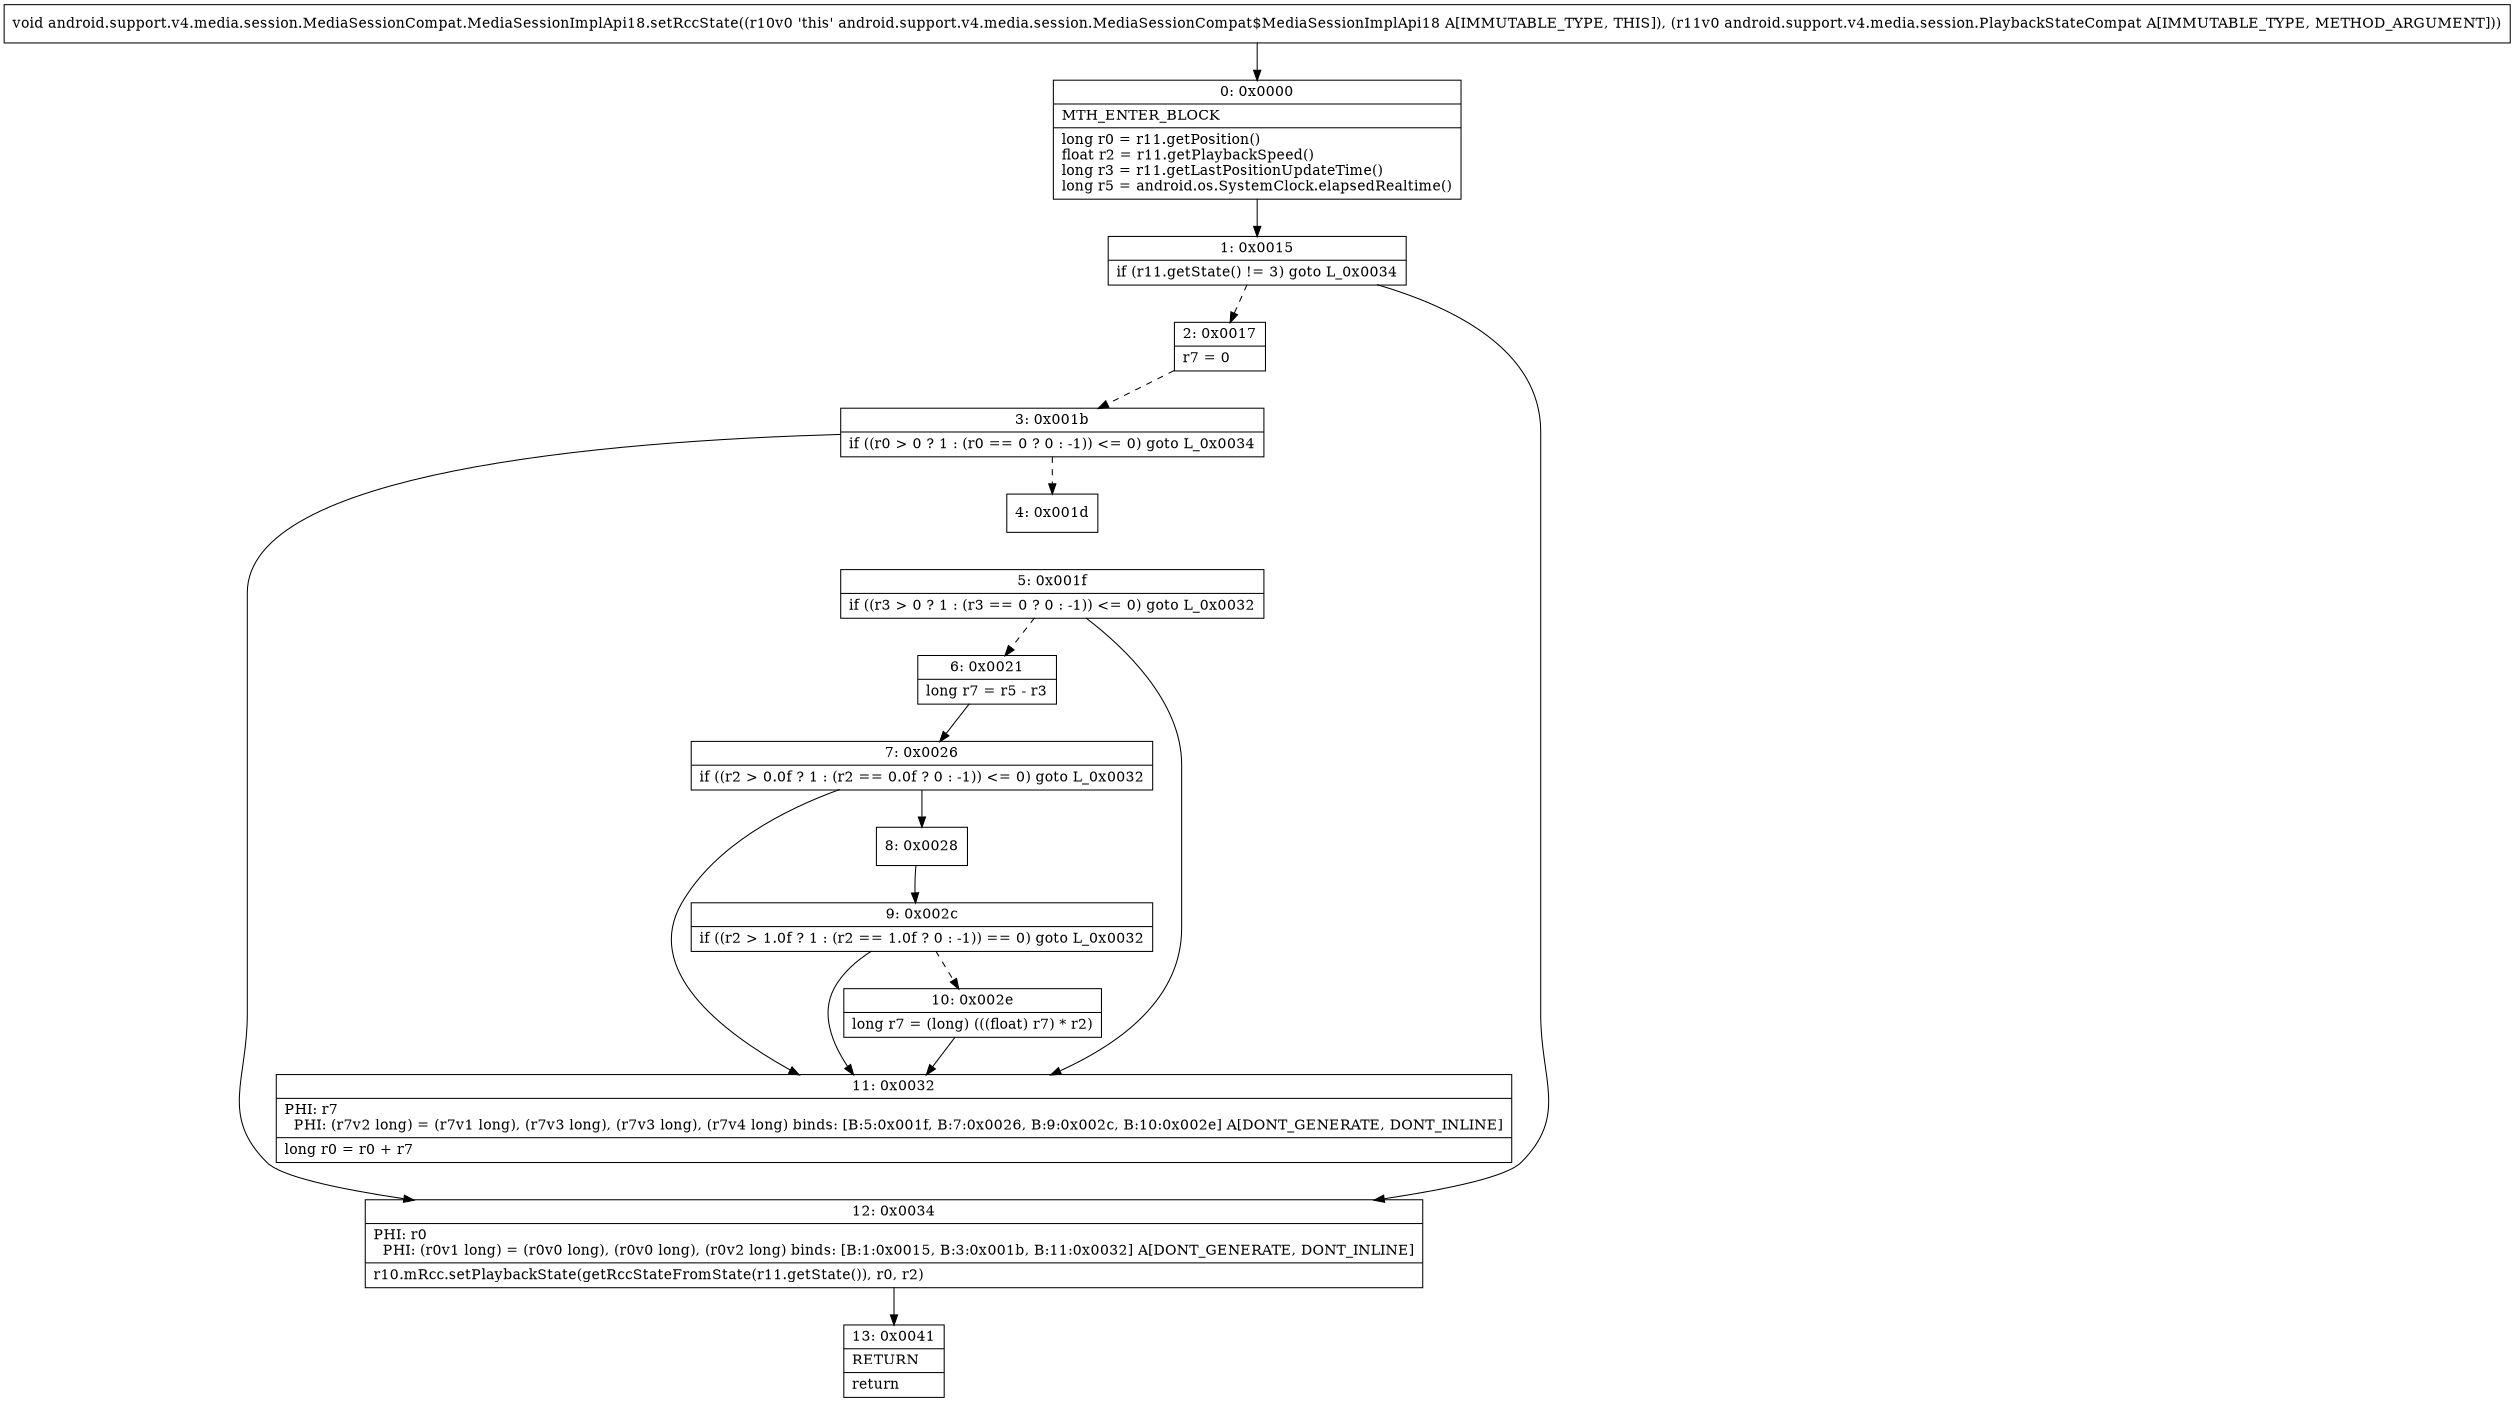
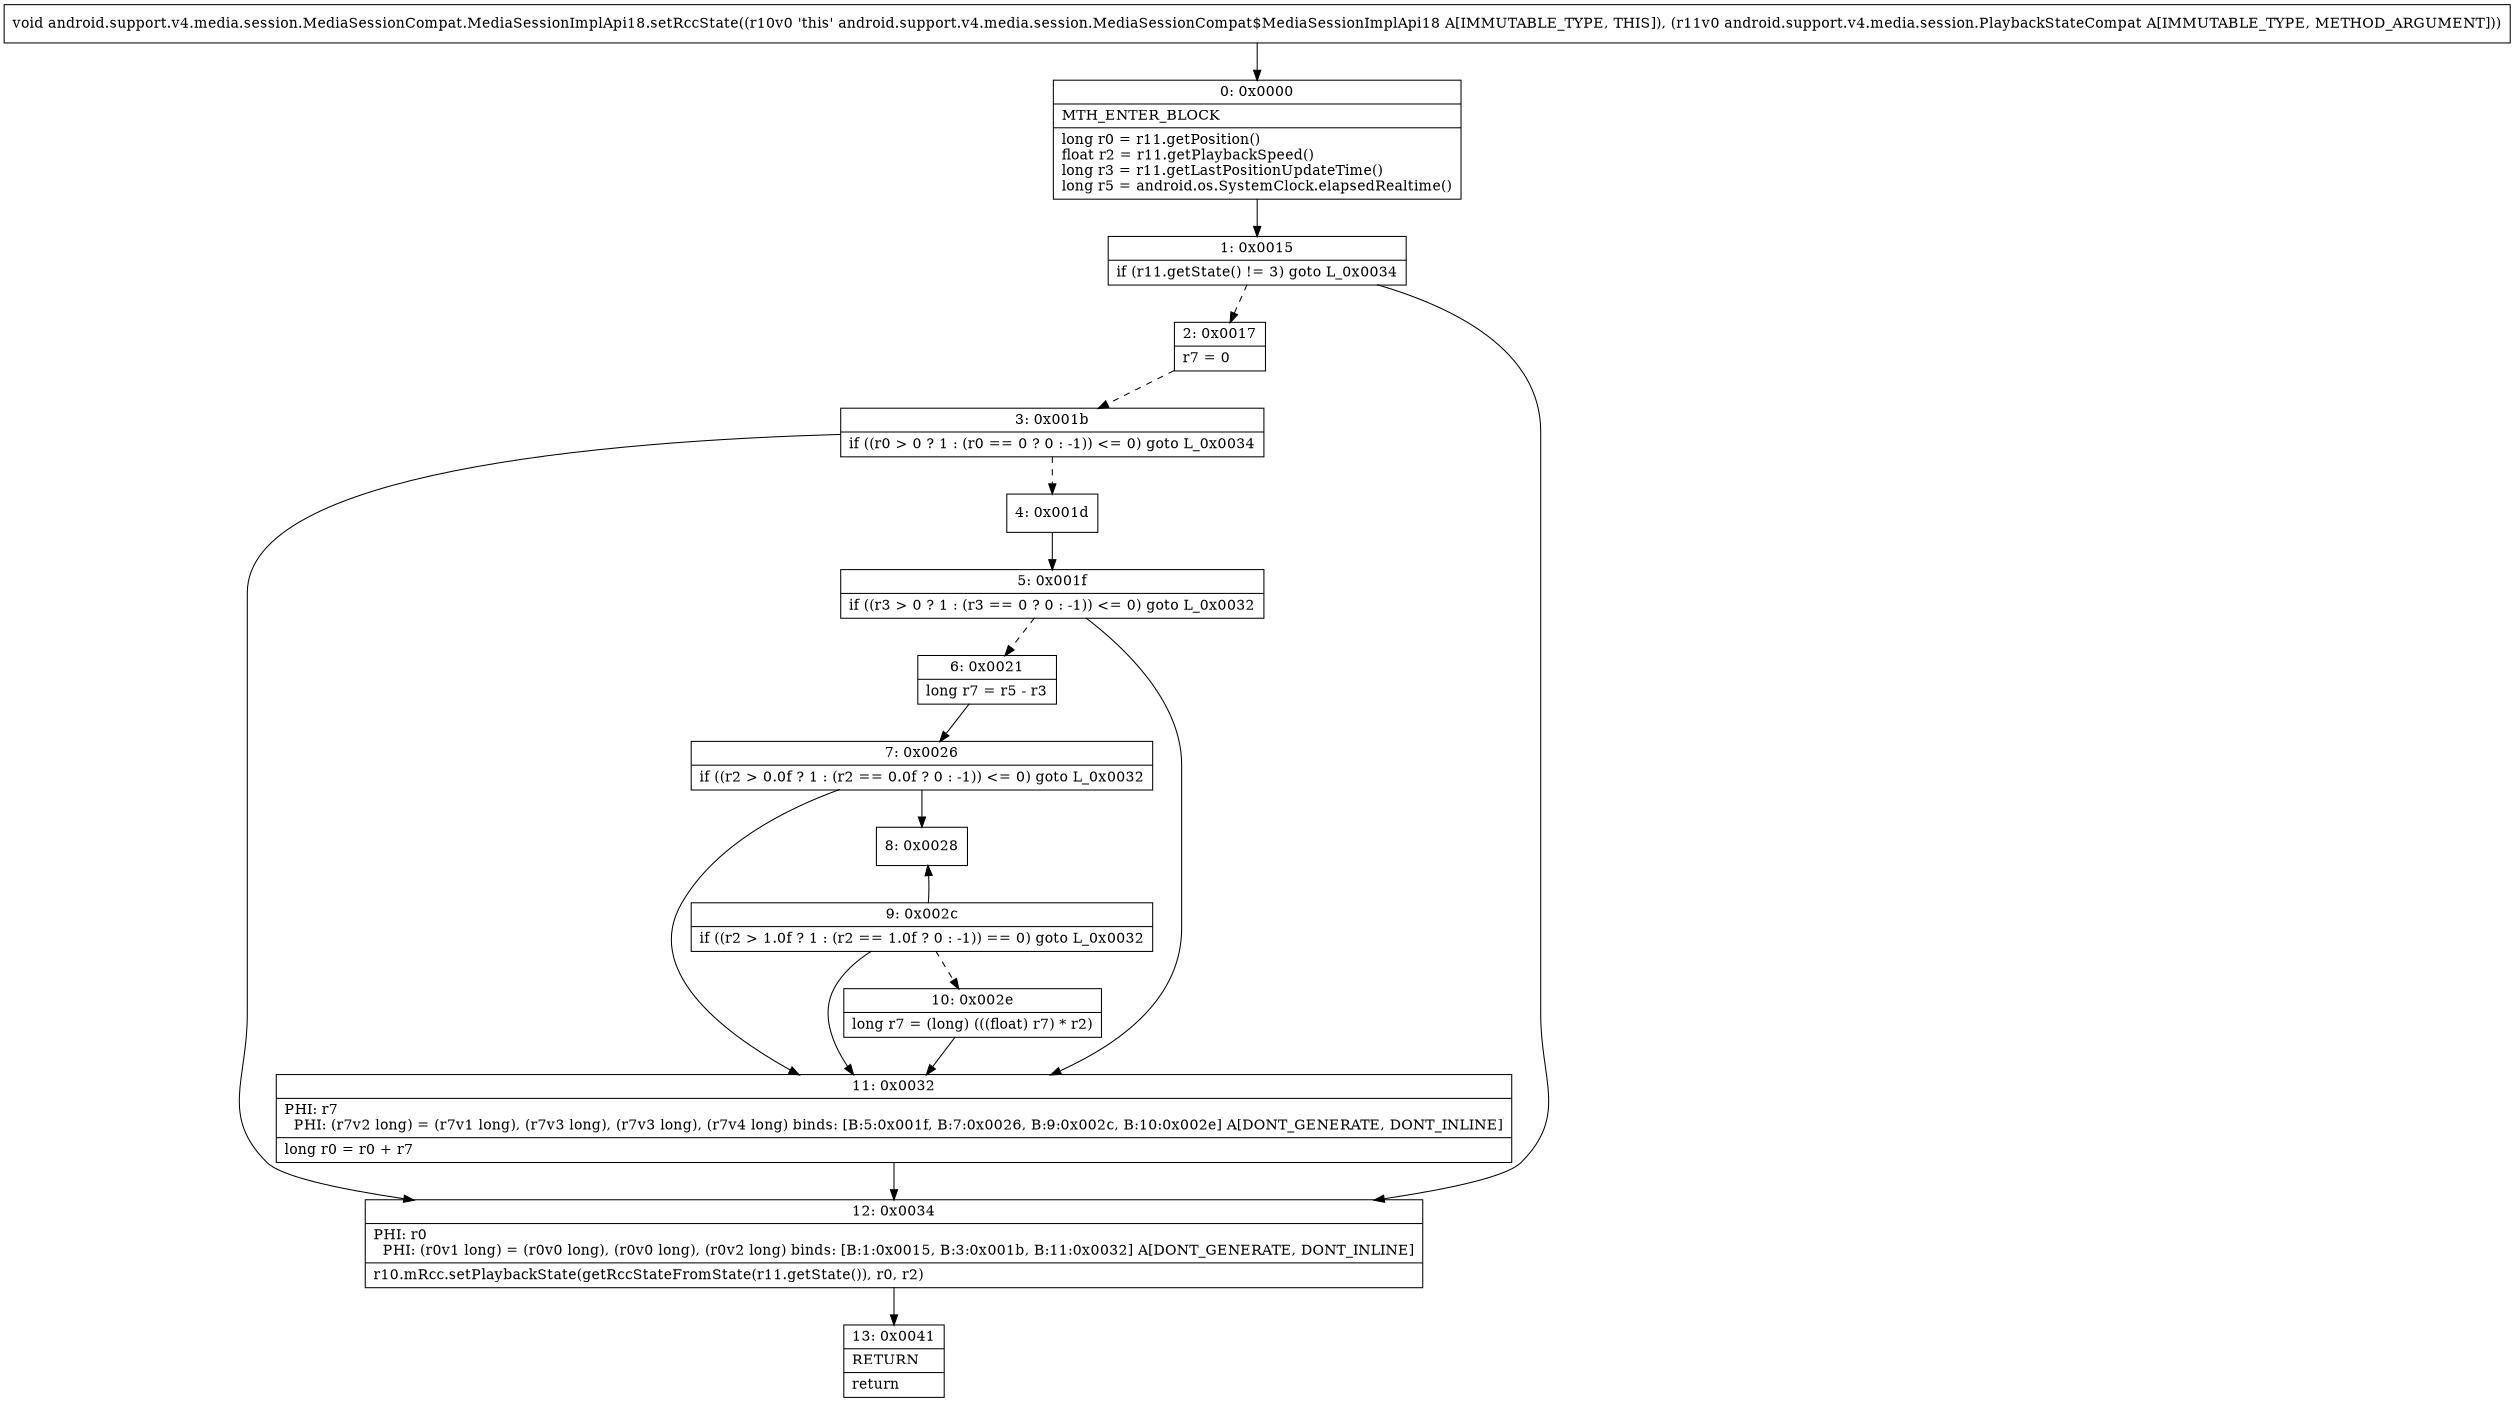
edge "4: 0x001d" -> "5: 0x001f": added
edge "8: 0x0028" -> "9: 0x002c": reversed
edge "11: 0x0032" -> "12: 0x0034": added
